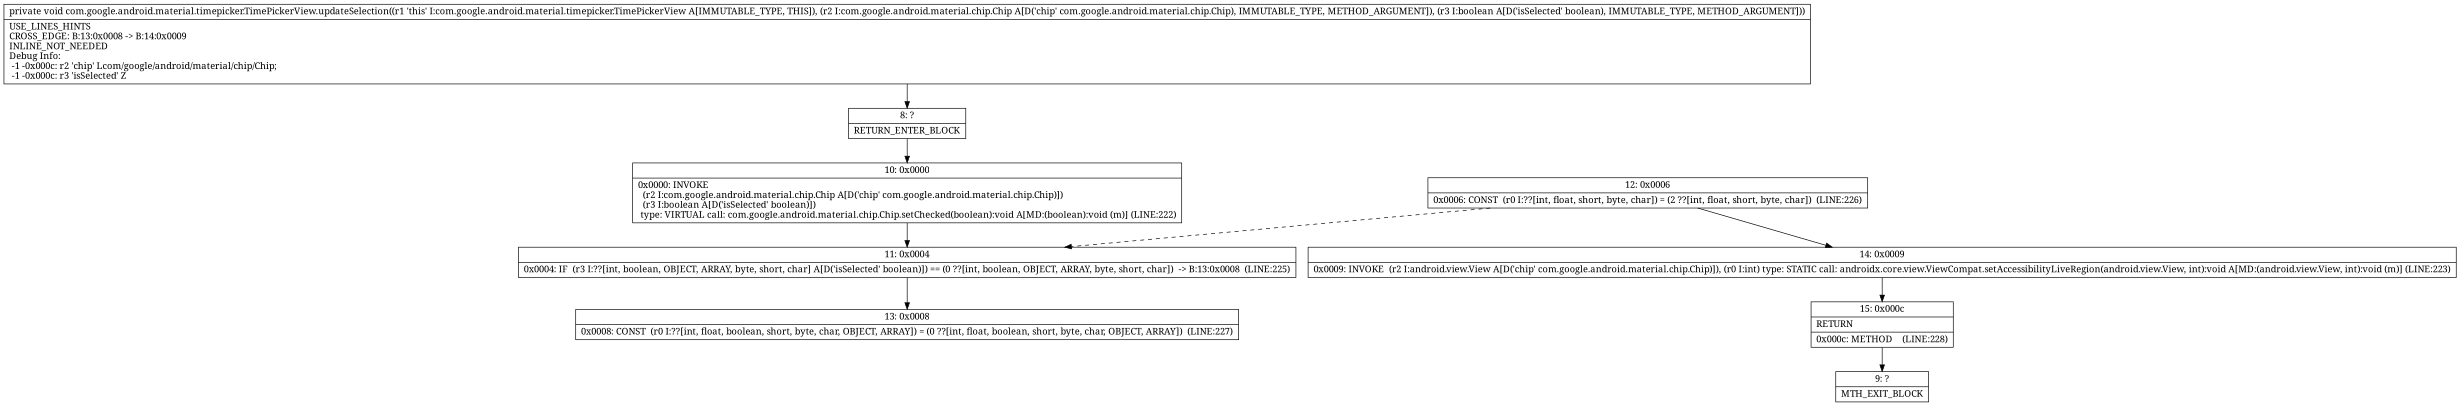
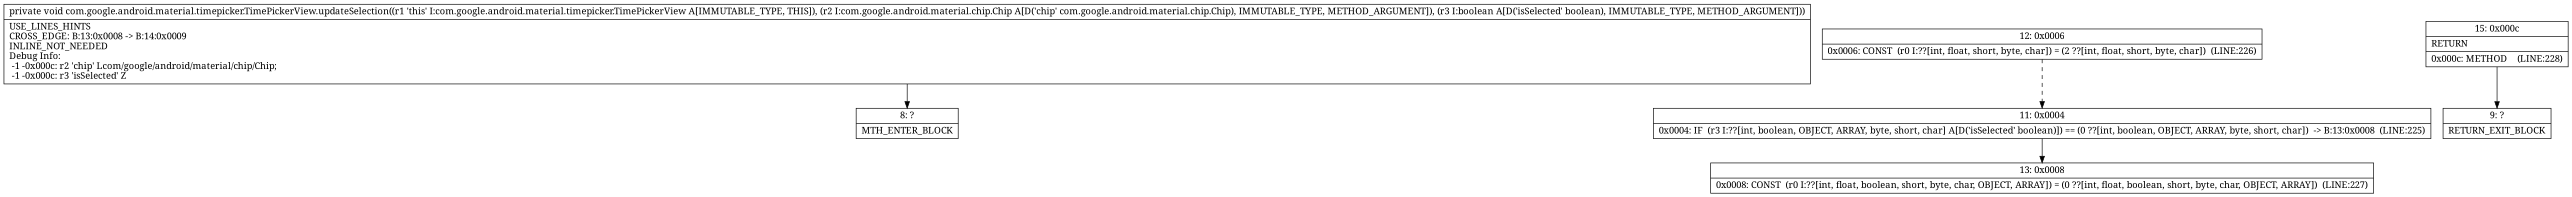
node "8: ?": text "RETURN_ENTER_BLOCK" -> "MTH_ENTER_BLOCK"
node "10: 0x0000": removed
node "14: 0x0009": removed
node "9: ?": text "MTH_EXIT_BLOCK" -> "RETURN_EXIT_BLOCK"
